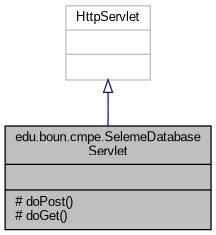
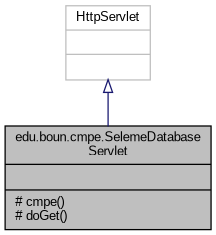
node "edu.boun.cmpe.SelemeDatabase": text "# doPost()" -> "# cmpe()"
